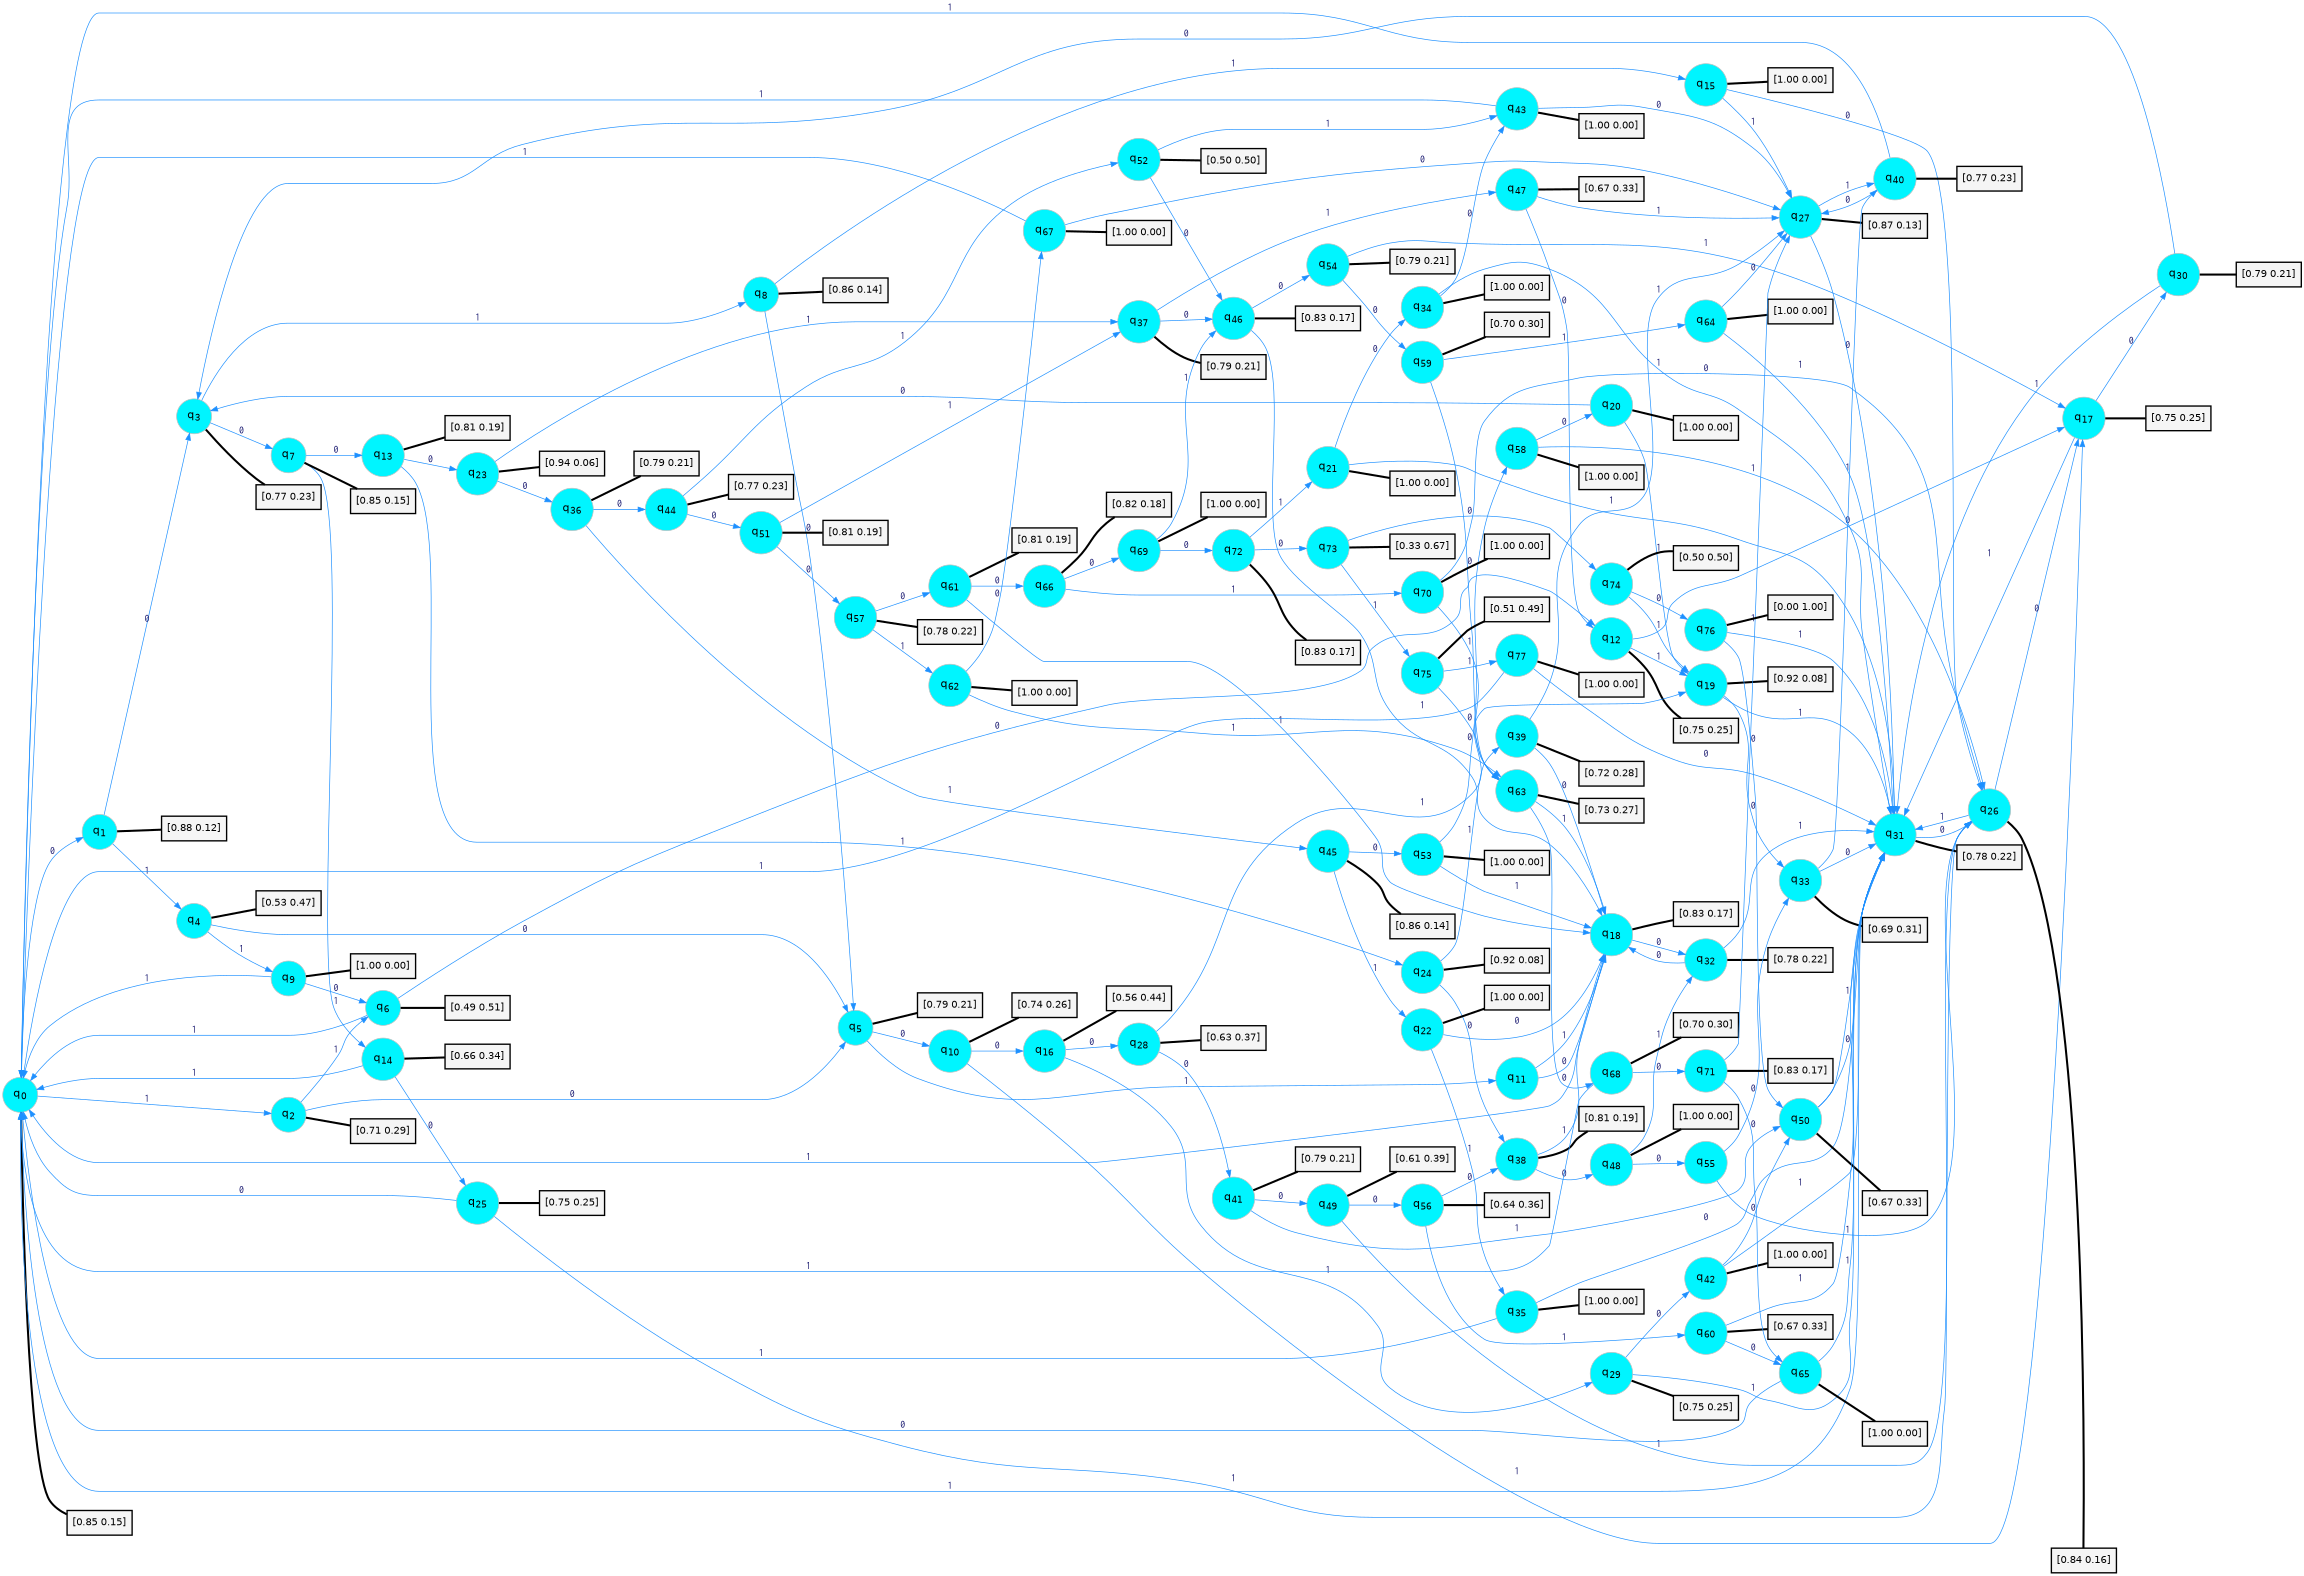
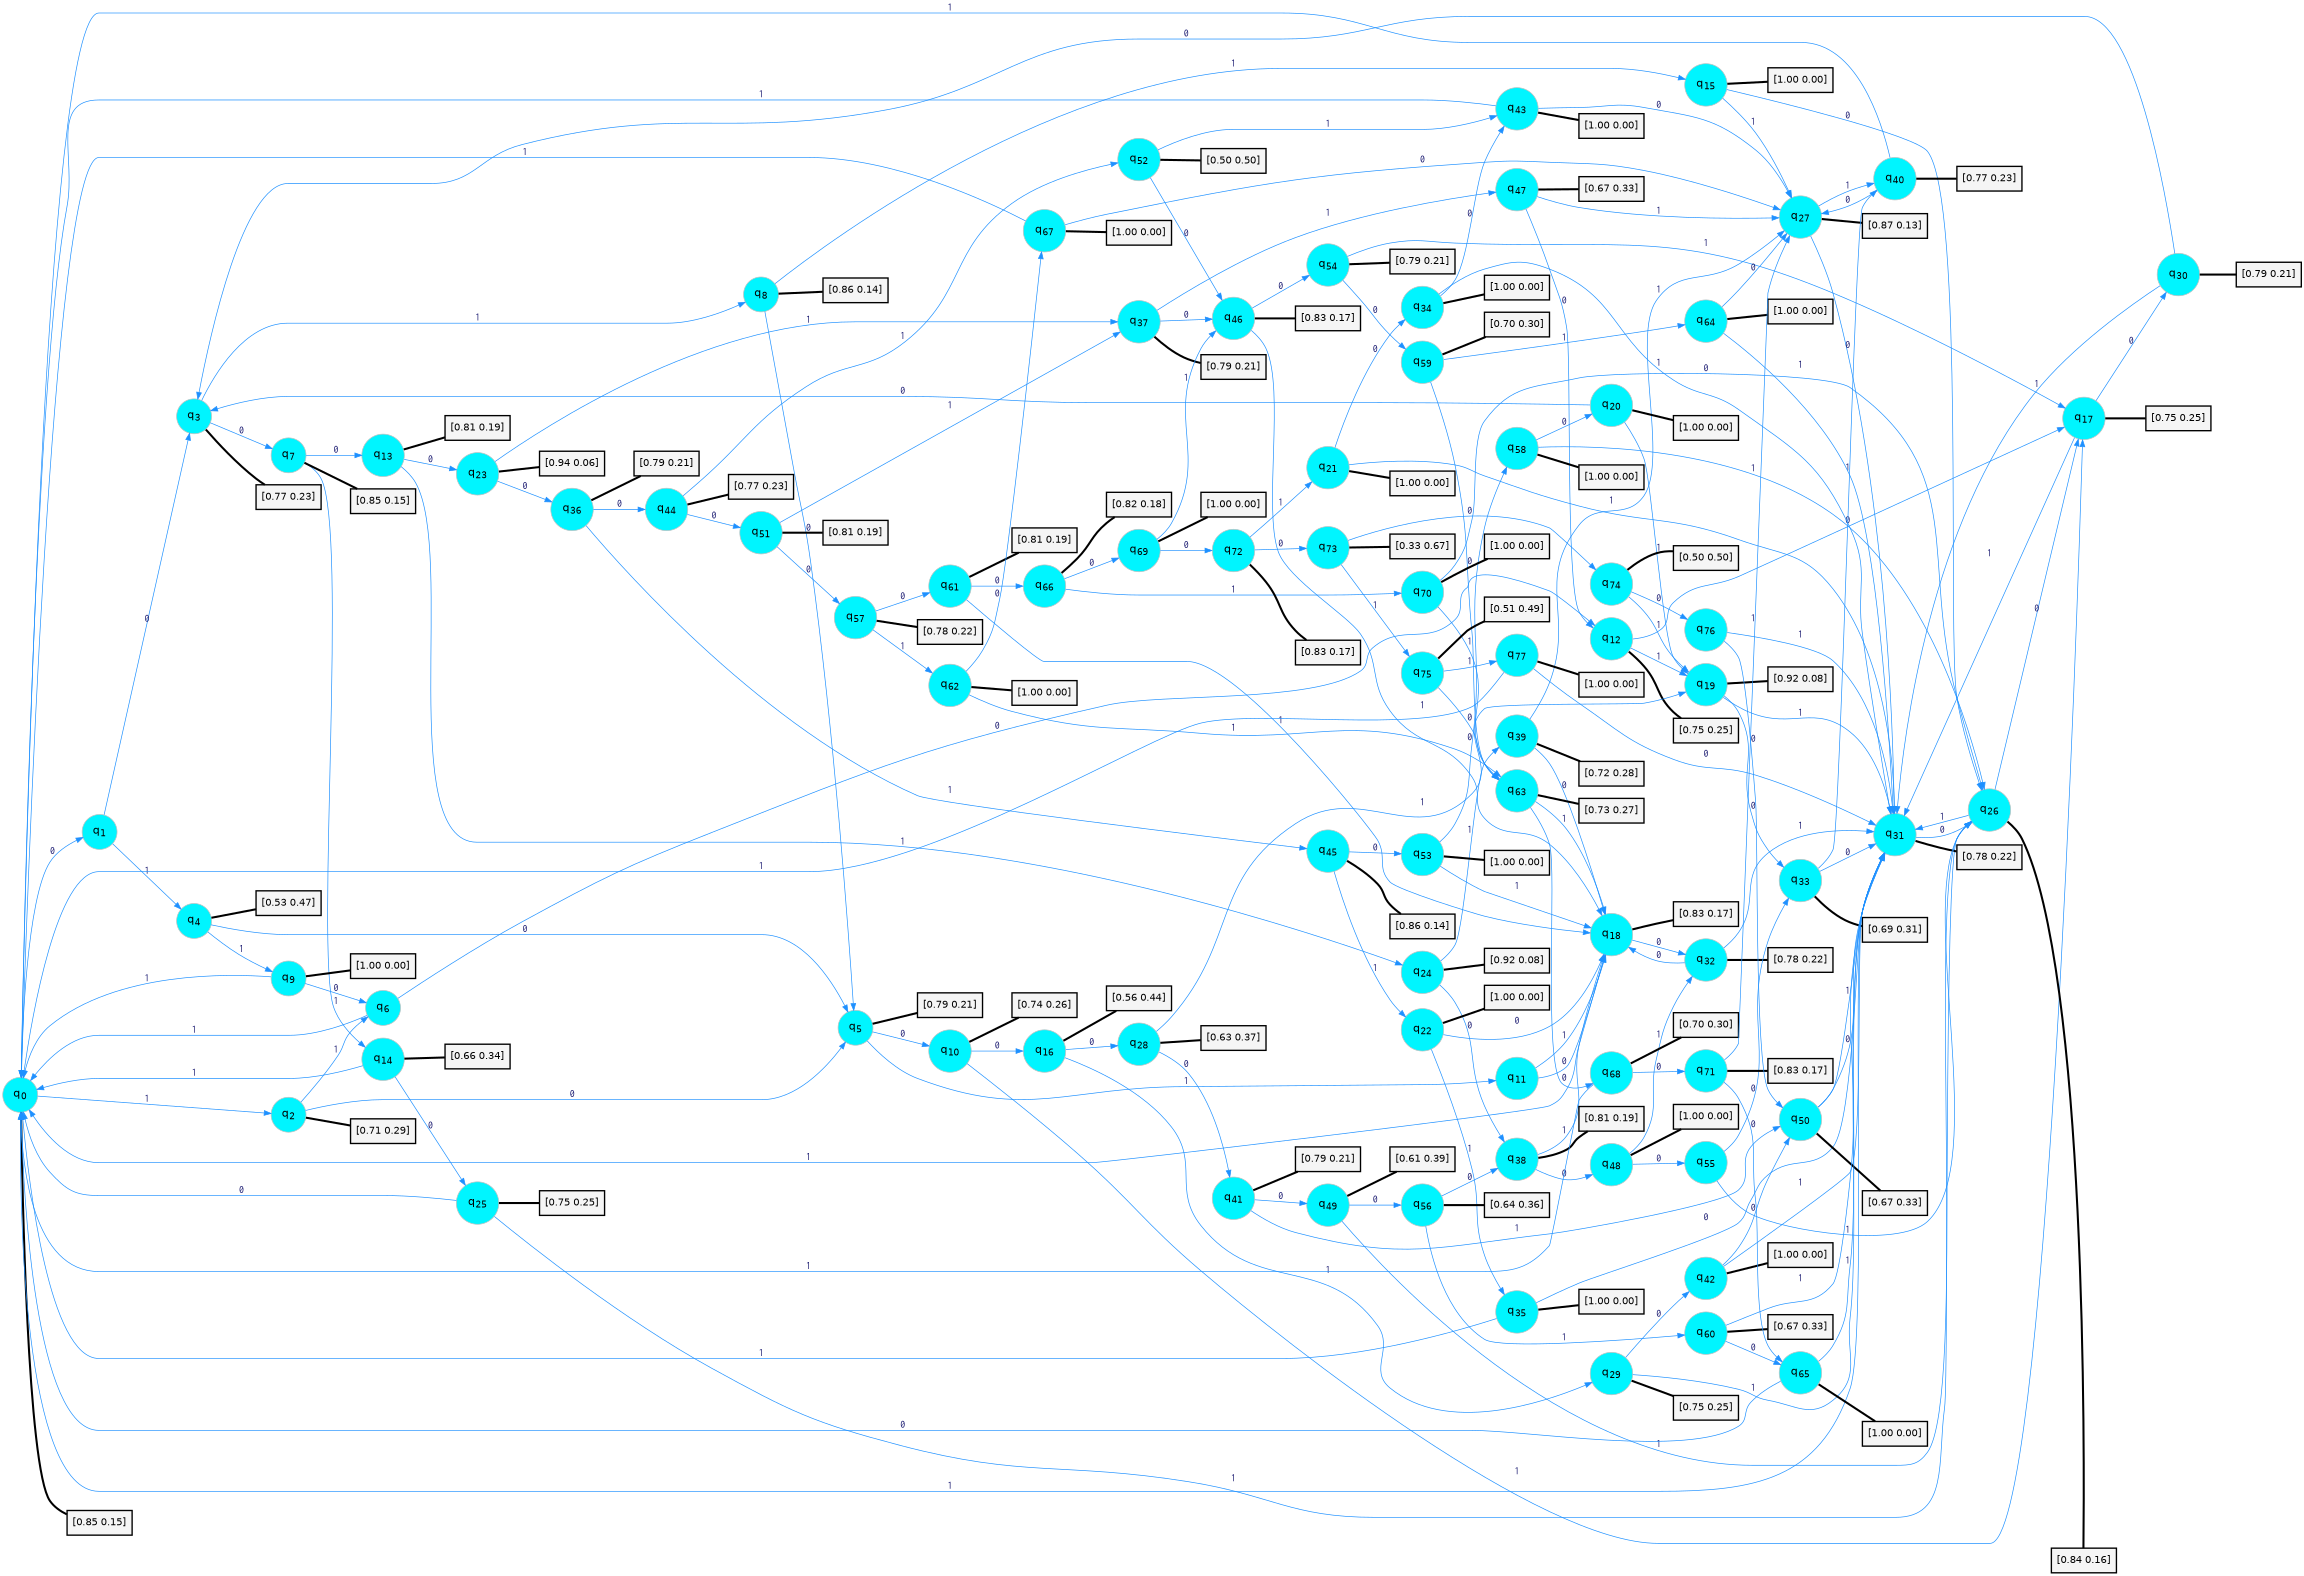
node "[0.00 1.00]": removed
node "[0.88 0.12]": removed
node "[0.49 0.51]": removed
